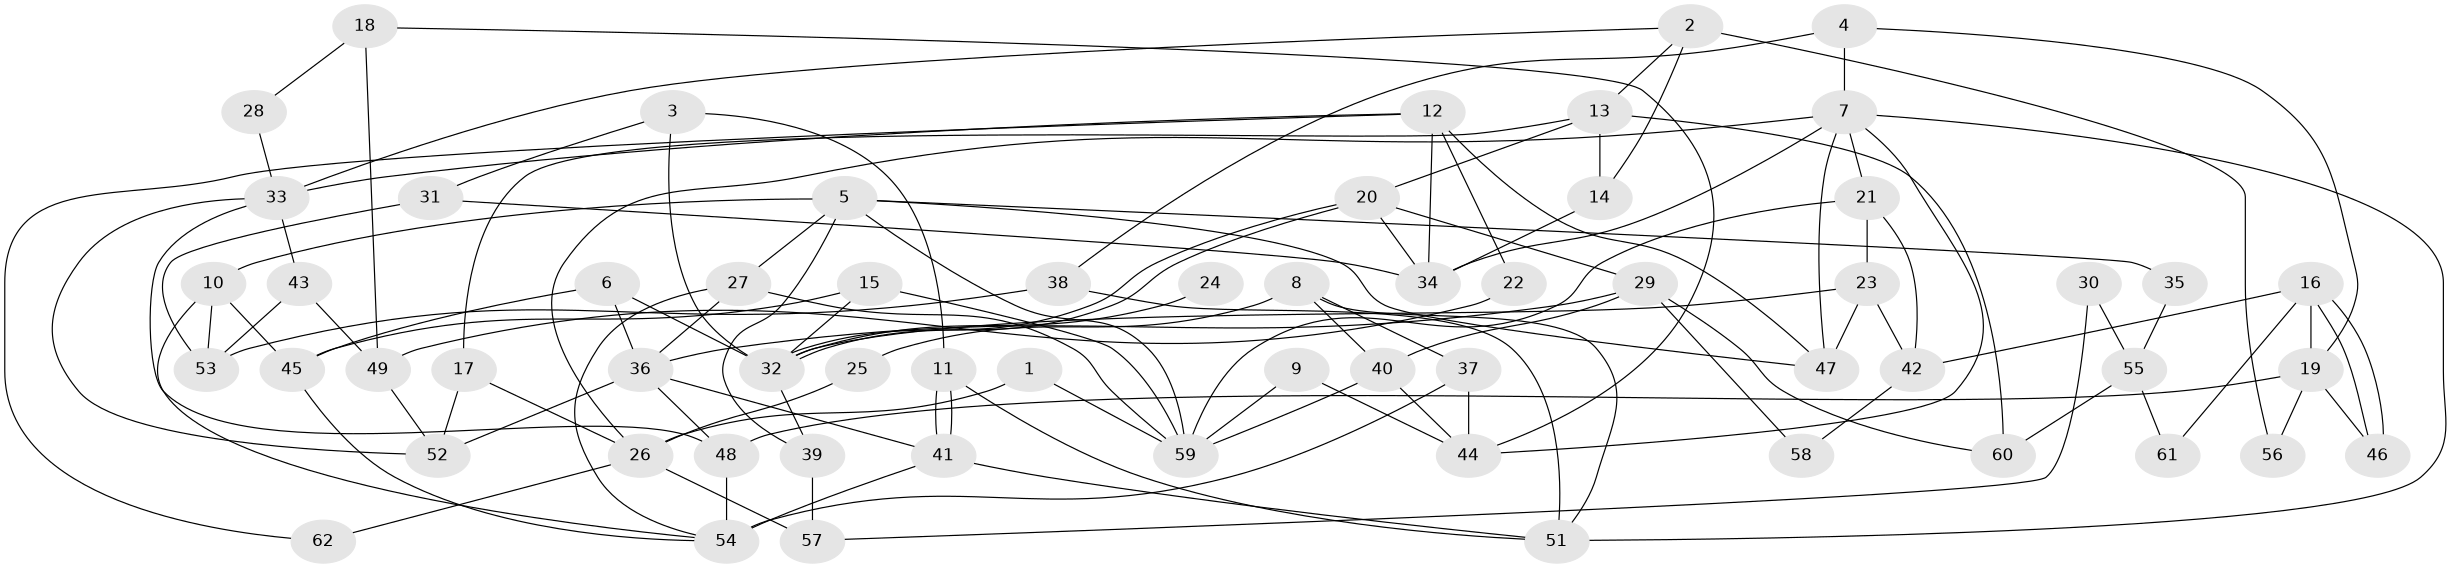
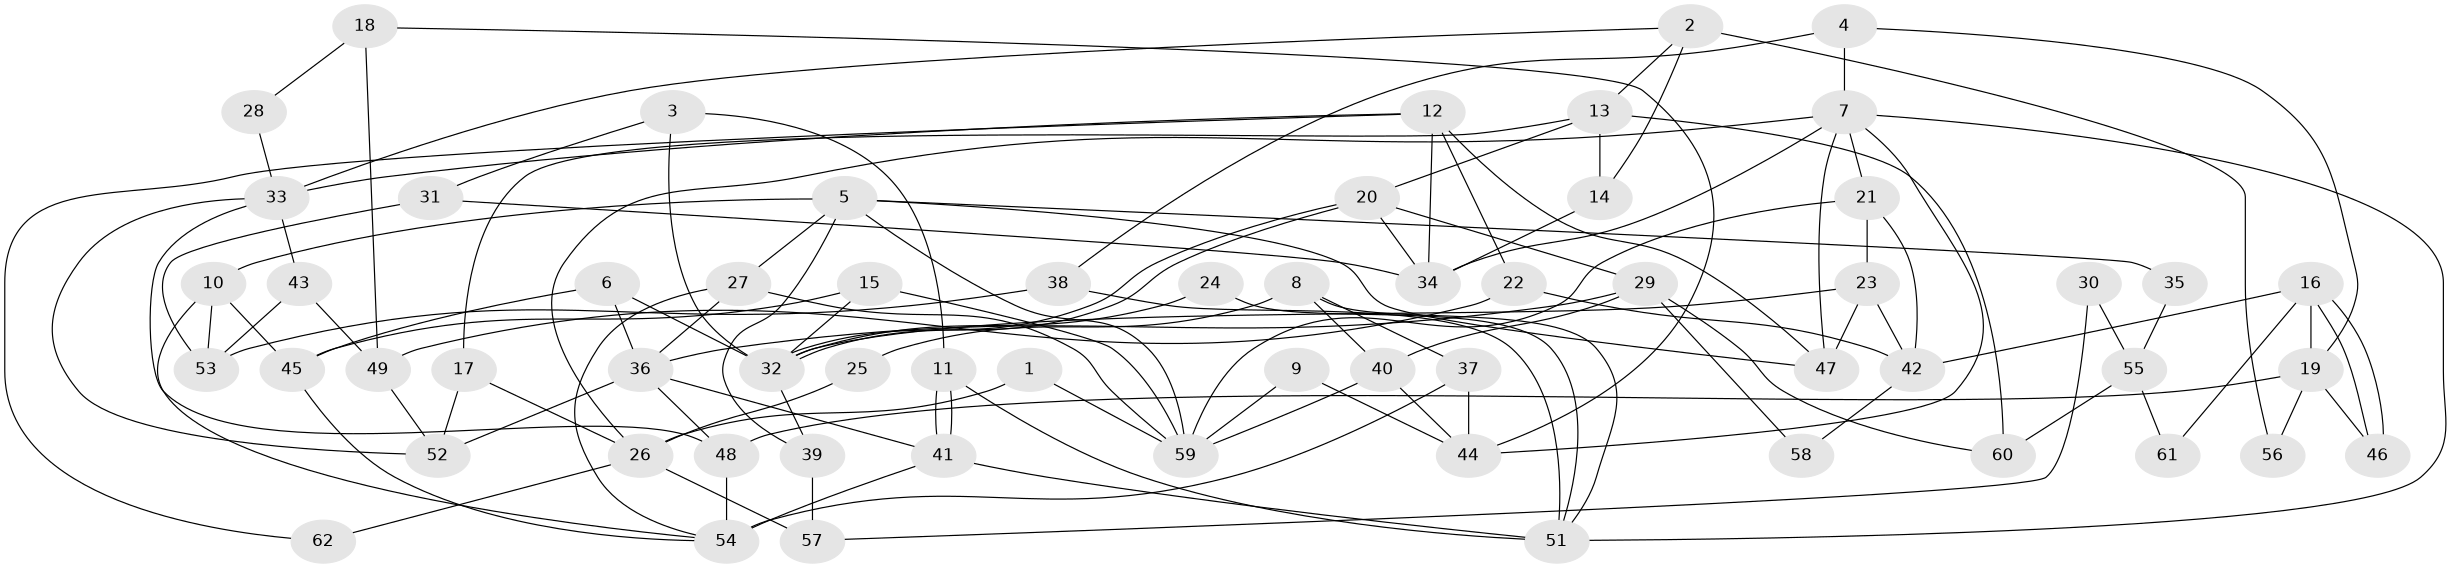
edge "22" -- "42": added
edge "24" -- "51": added
